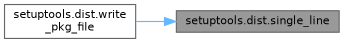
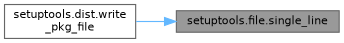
node "setuptools.dist.single_line": label "setuptools.dist.single_line" -> "setuptools.file.single_line"
